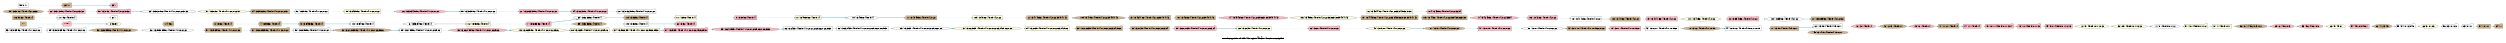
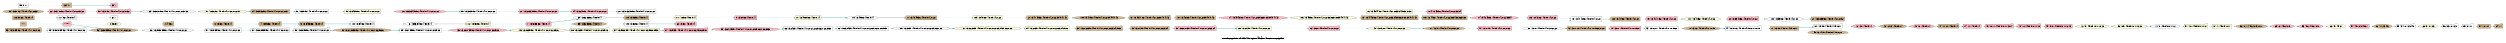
edge "1 | 57 :" -> "2 | 56 57 :": now "1 | 57 :" -> "92 | 13 30 35 56 : 4 5 8 9 14 17 20 21 22"
edge "41 | 13 18 19 : 4 5 8 9 14 17 20 21 22" -> "80 | 13 18 : 4 5 8 9 14 17 20 21 22": now "41 | 13 18 19 : 4 5 8 9 14 17 20 21 22" -> "18 | 13 41 42 56 : 4 5 8 9 14 21 22"
node "93 | 13 31 35 56 : 4 5 8 9 14 17 20 21 22": fillcolor white -> tan
node "91 | 13 29 35 56 : 4 5 8 9 14 17 20 21 22": fillcolor tan -> white
node "31 | 13 28 29 35 56 : 4 5 8 9 14 17 20 21 22": fillcolor tan -> white
